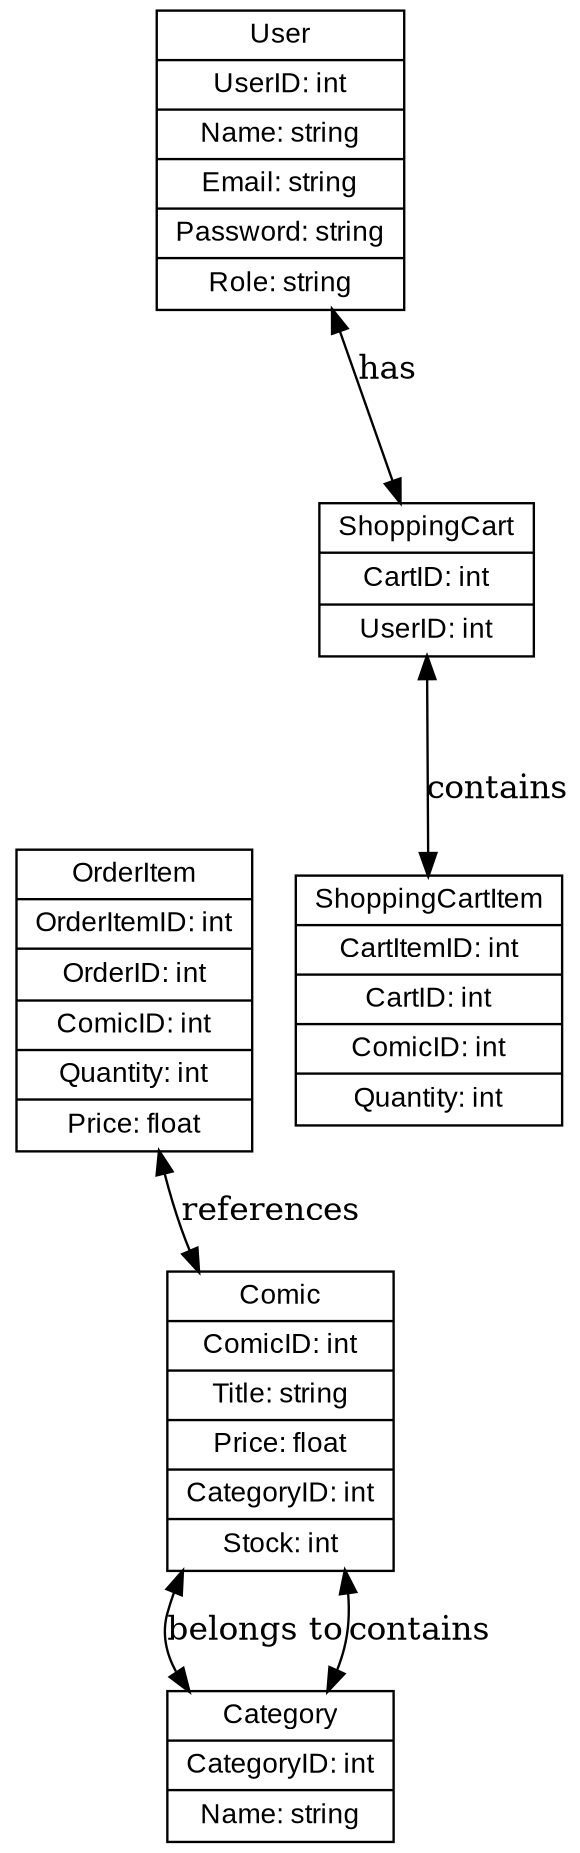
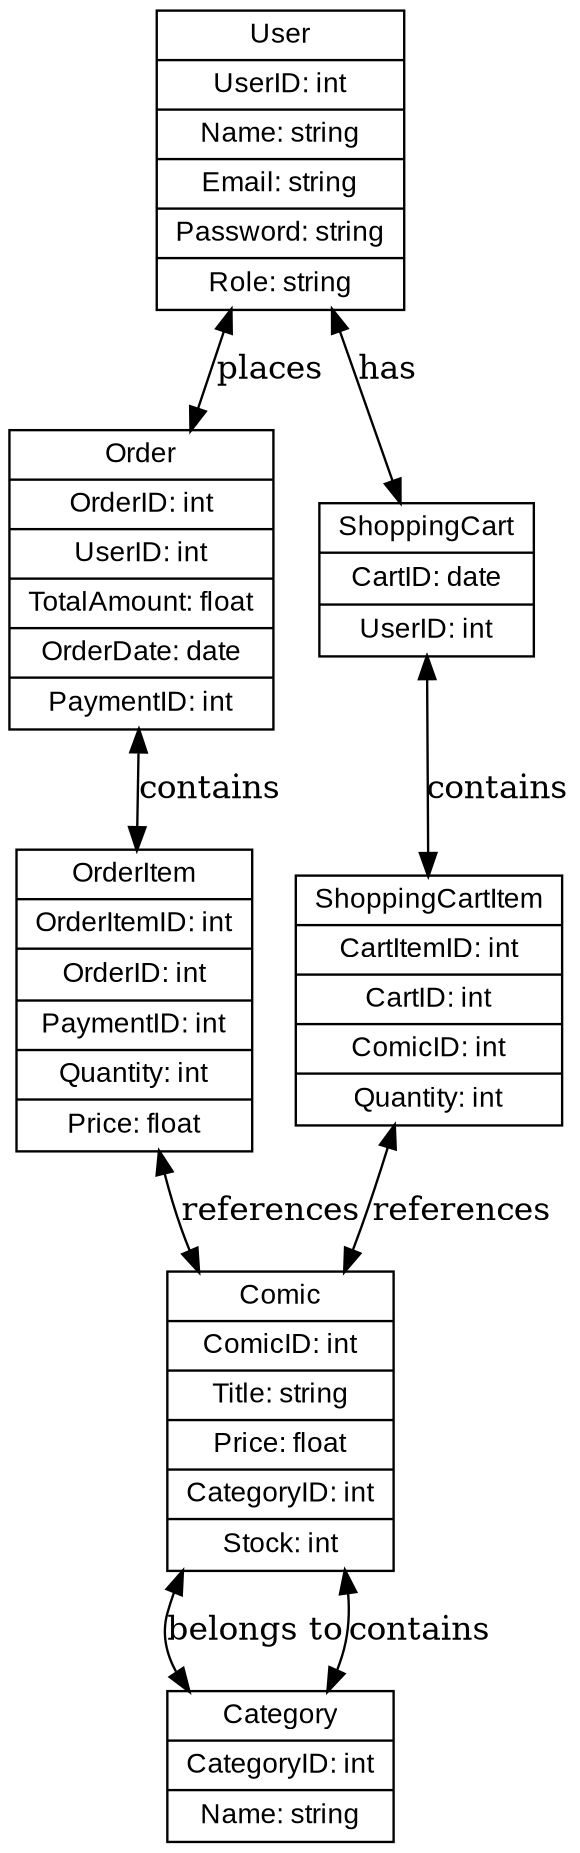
node "ShoppingCart": text "CartID: int" -> "CartID: date"
node "Order": added
node "OrderItem": text "ComicID: int" -> "PaymentID: int"
edge "ShoppingCartItem" -- "Comic": added, label "references"
